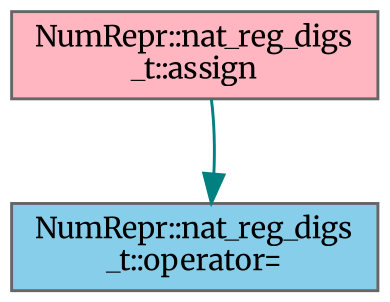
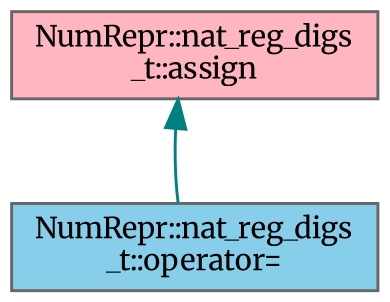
edge "NumRepr::nat_reg_digs _t::assign" -> "NumRepr::nat_reg_digs _t::operator=": reversed
